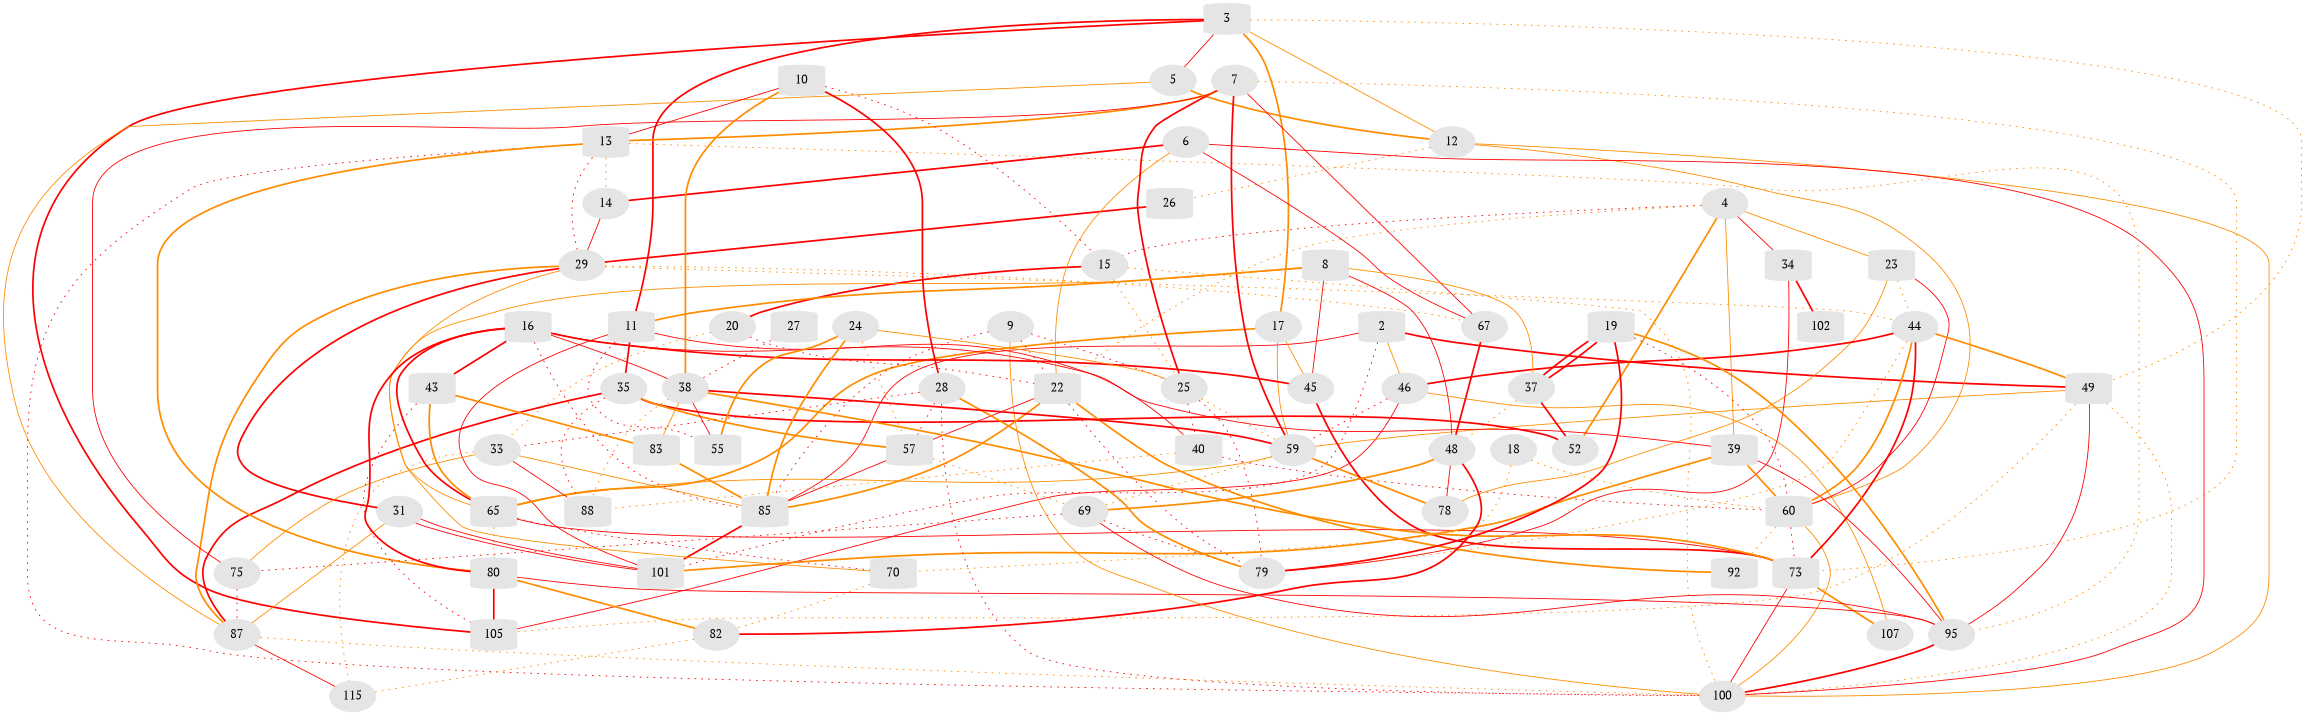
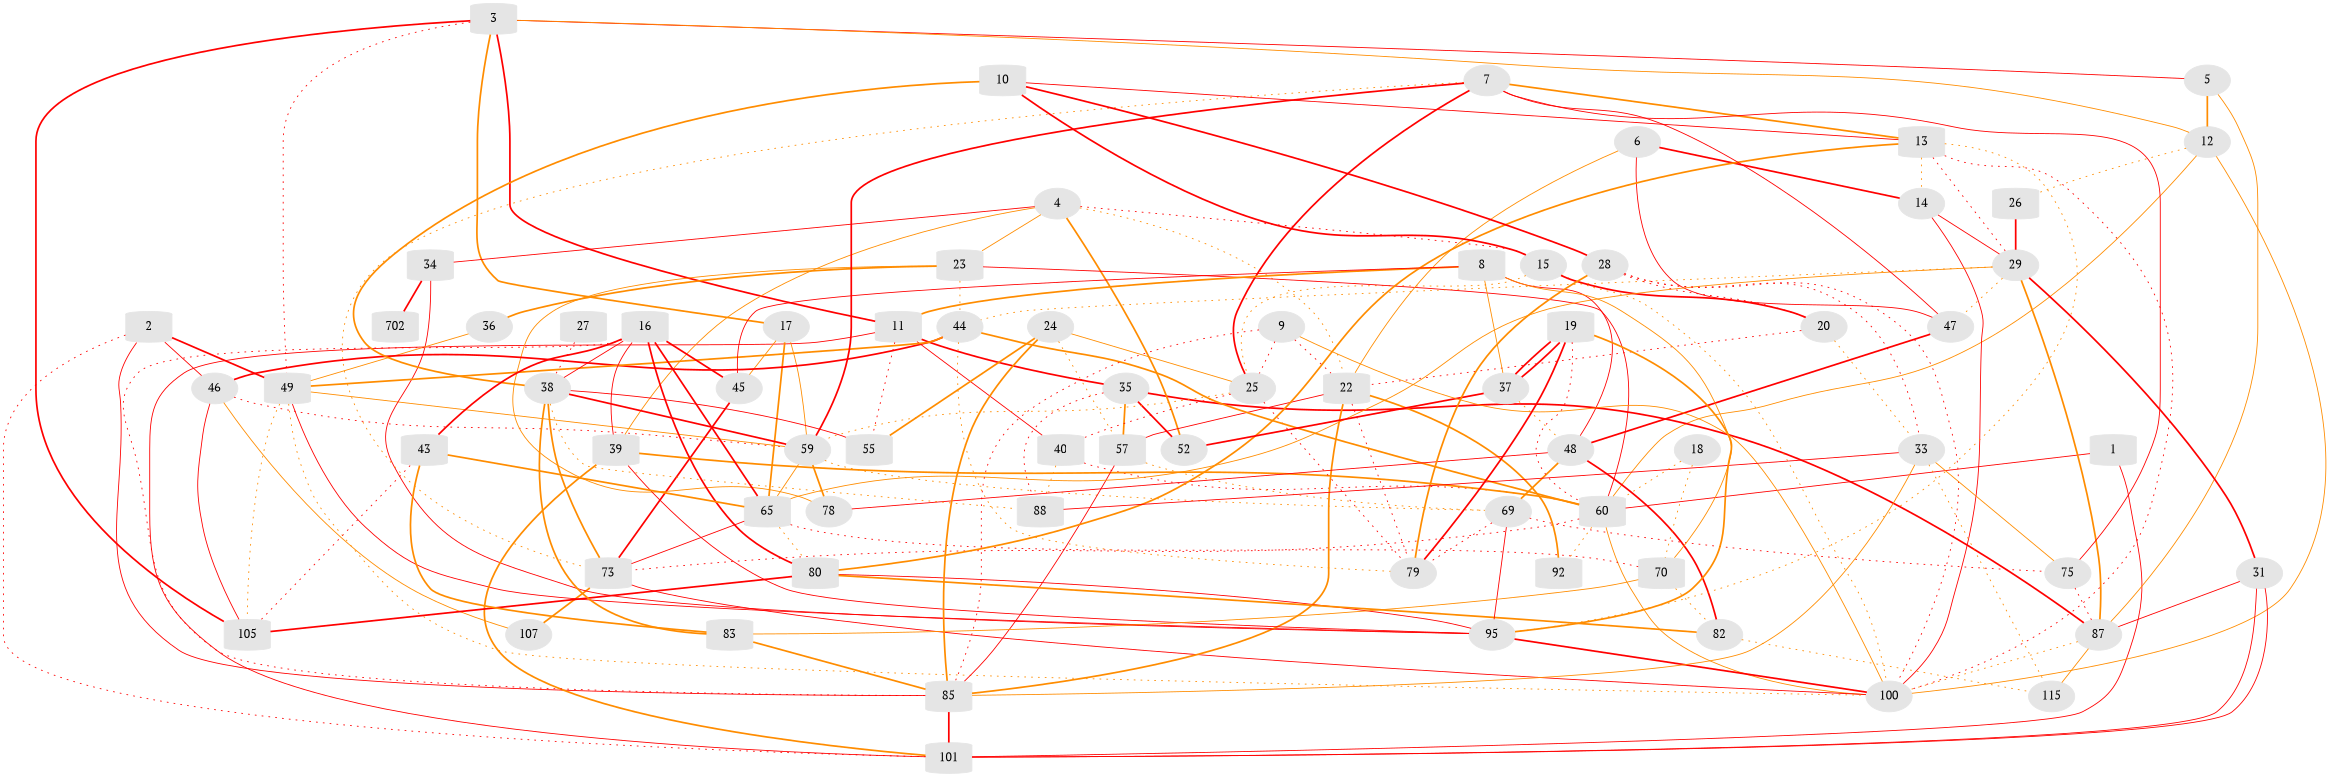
edge "3" -- "49": color darkorange -> red
edge "10" -- "15": style dotted -> bold
edge "6" -- "100": now "14" -- "100"
node "36": added
node "67": label "67" -> "47"
node "102": label "102" -> "702"
edge "2" -- "46": color darkorange -> red
edge "28" -- "57": now "28" -- "20"
edge "38" -- "83": style solid -> bold
edge "44" -- "73": removed
node "1": added
edge "34" -- "79": now "34" -- "95"
edge "31" -- "87": color darkorange -> red
edge "70" -- "83": added
edge "87" -- "115": color red -> darkorange
